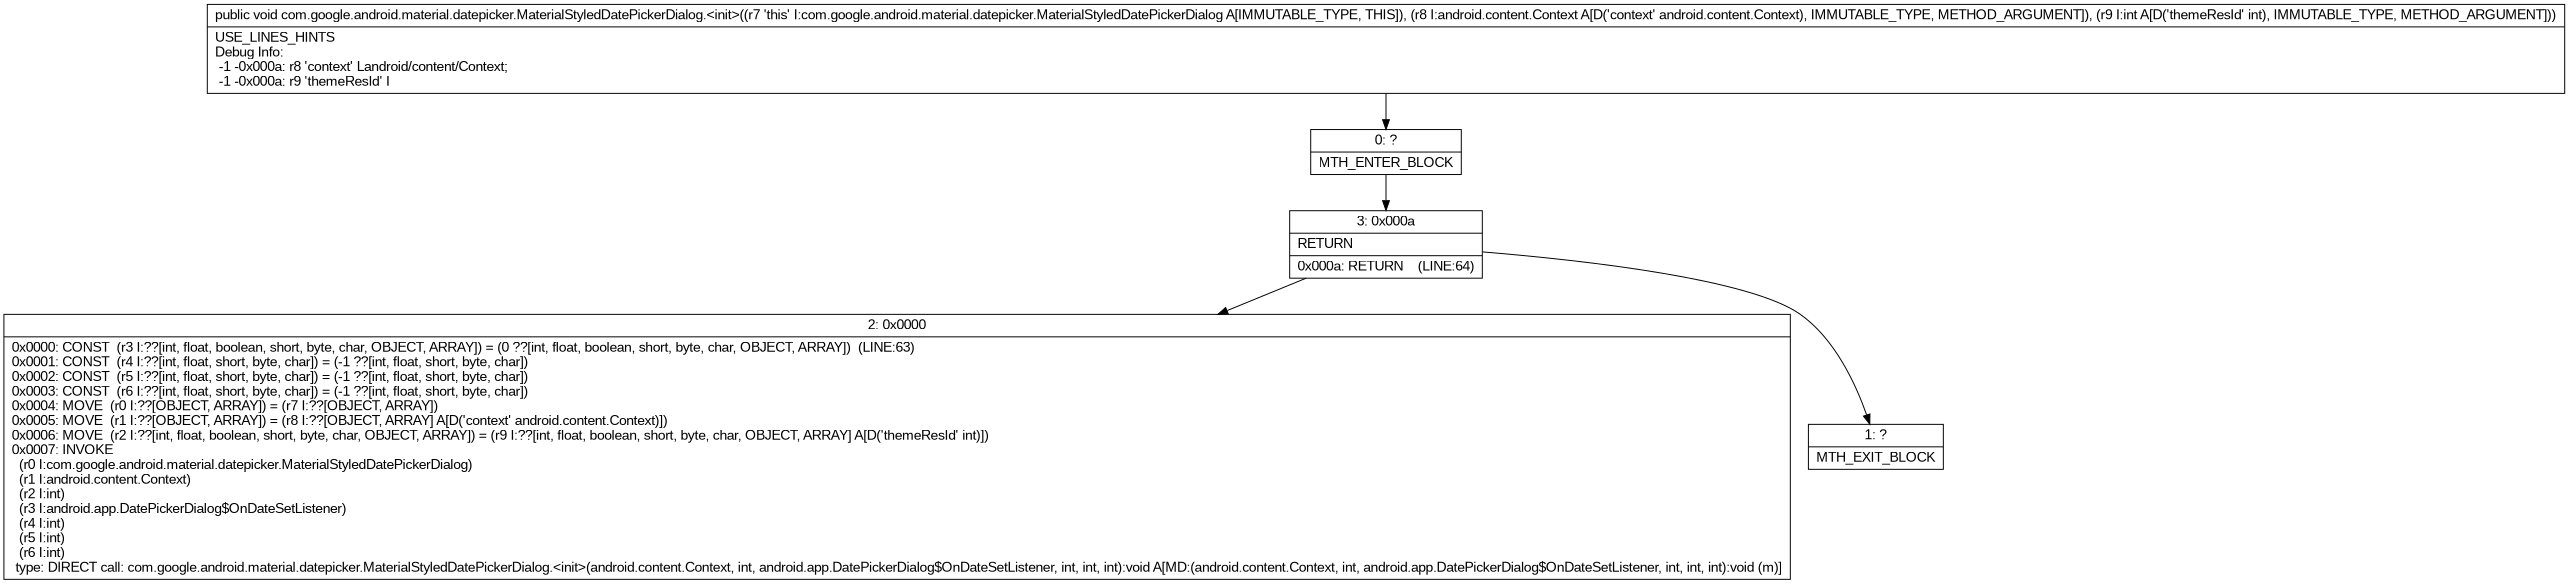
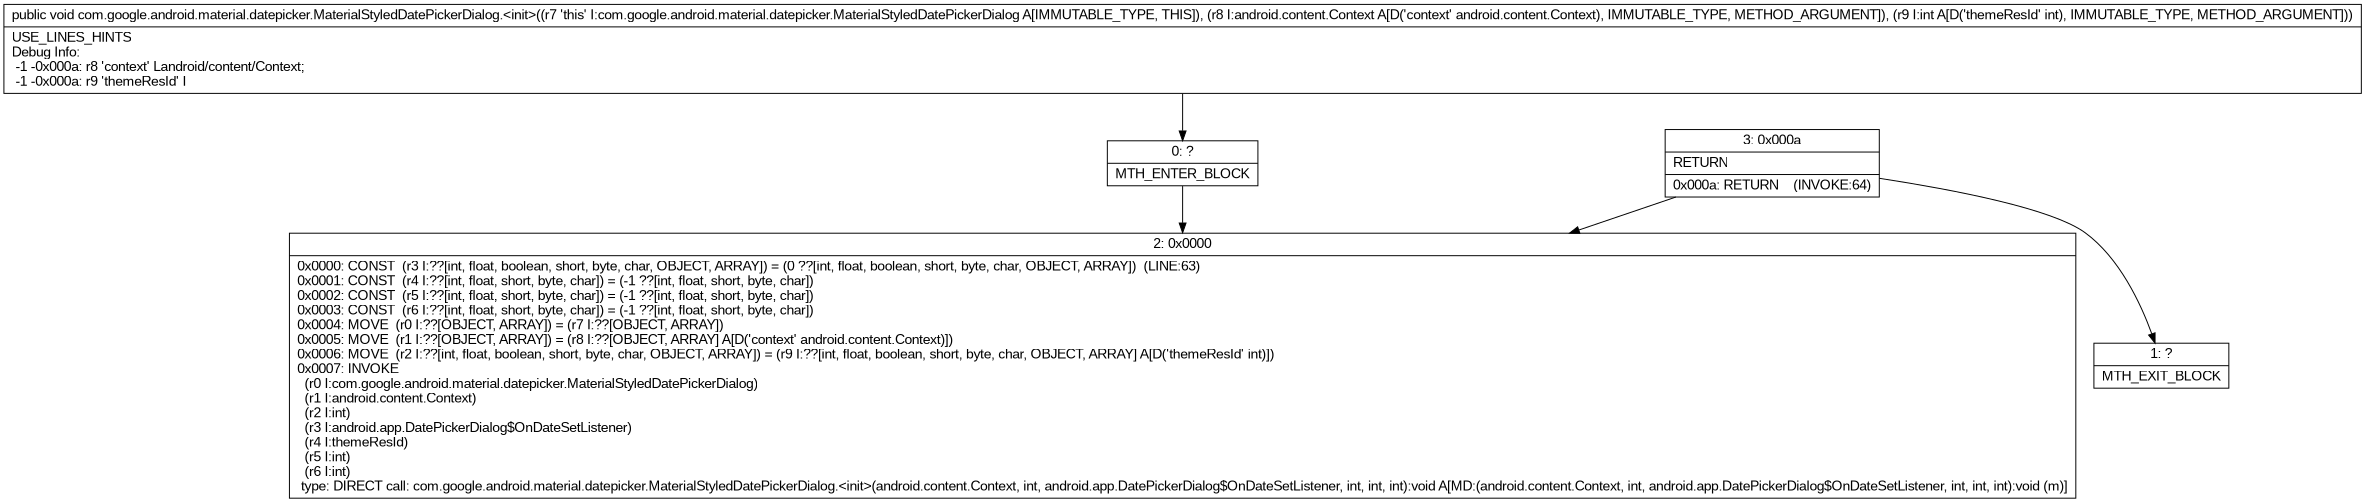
edge "0: ?" -> "3: 0x000a": now "0: ?" -> "2: 0x0000"
node "3: 0x000a": text "0x000a: RETURN    (LINE:64)" -> "0x000a: RETURN    (INVOKE:64)"
node "2: 0x0000": text "(r4 I:int)" -> "(r4 I:themeResId)"
